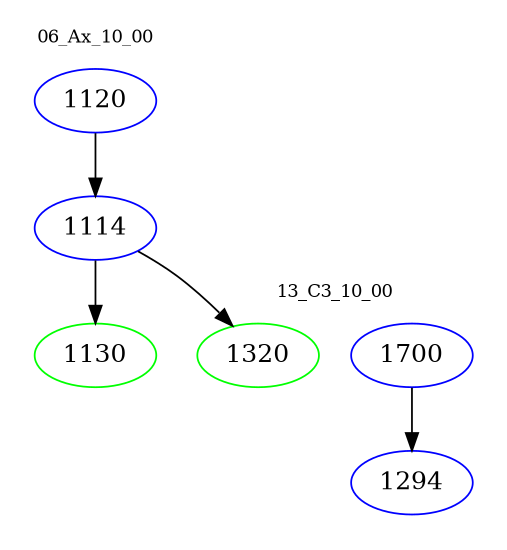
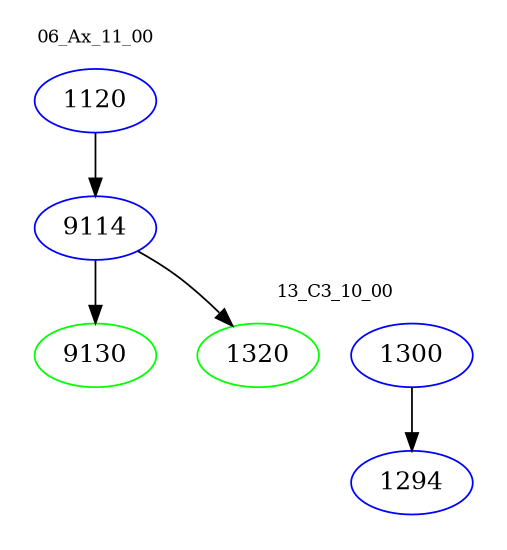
cluster "06_Ax_10_00": label "06_Ax_10_00" -> "06_Ax_11_00"
node "1114": label "1114" -> "9114"
node "1130": label "1130" -> "9130"
node "1700": label "1700" -> "1300"
